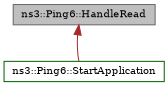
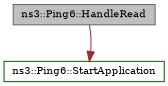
edge "ns3::Ping6::StartApplication" -> "ns3::Ping6::HandleRead": reversed
